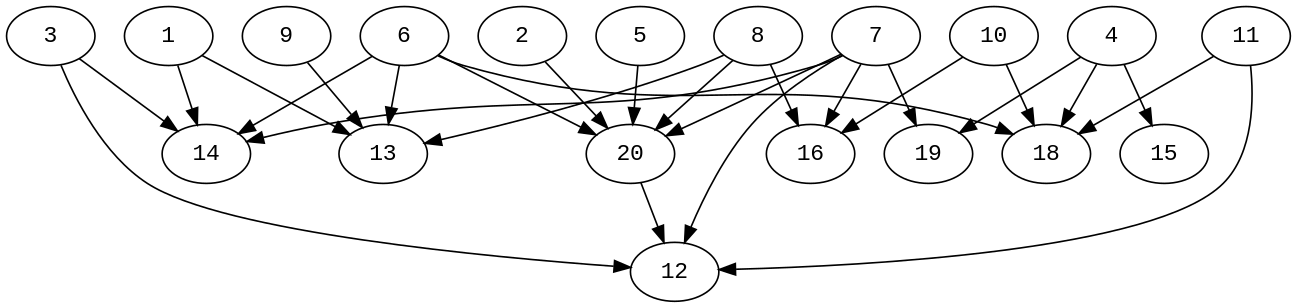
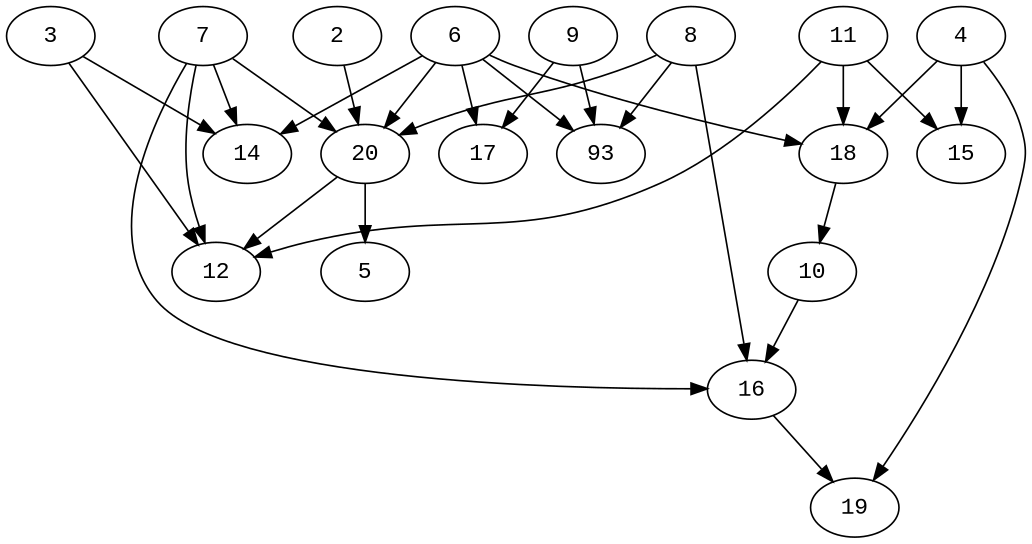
node "1": removed
edge "7" -> "19": now "16" -> "19"
edge "10" -> "18": reversed
edge "5" -> "20": reversed
edge "11" -> "15": added
node "13": label "13" -> "93"
node "17": added
